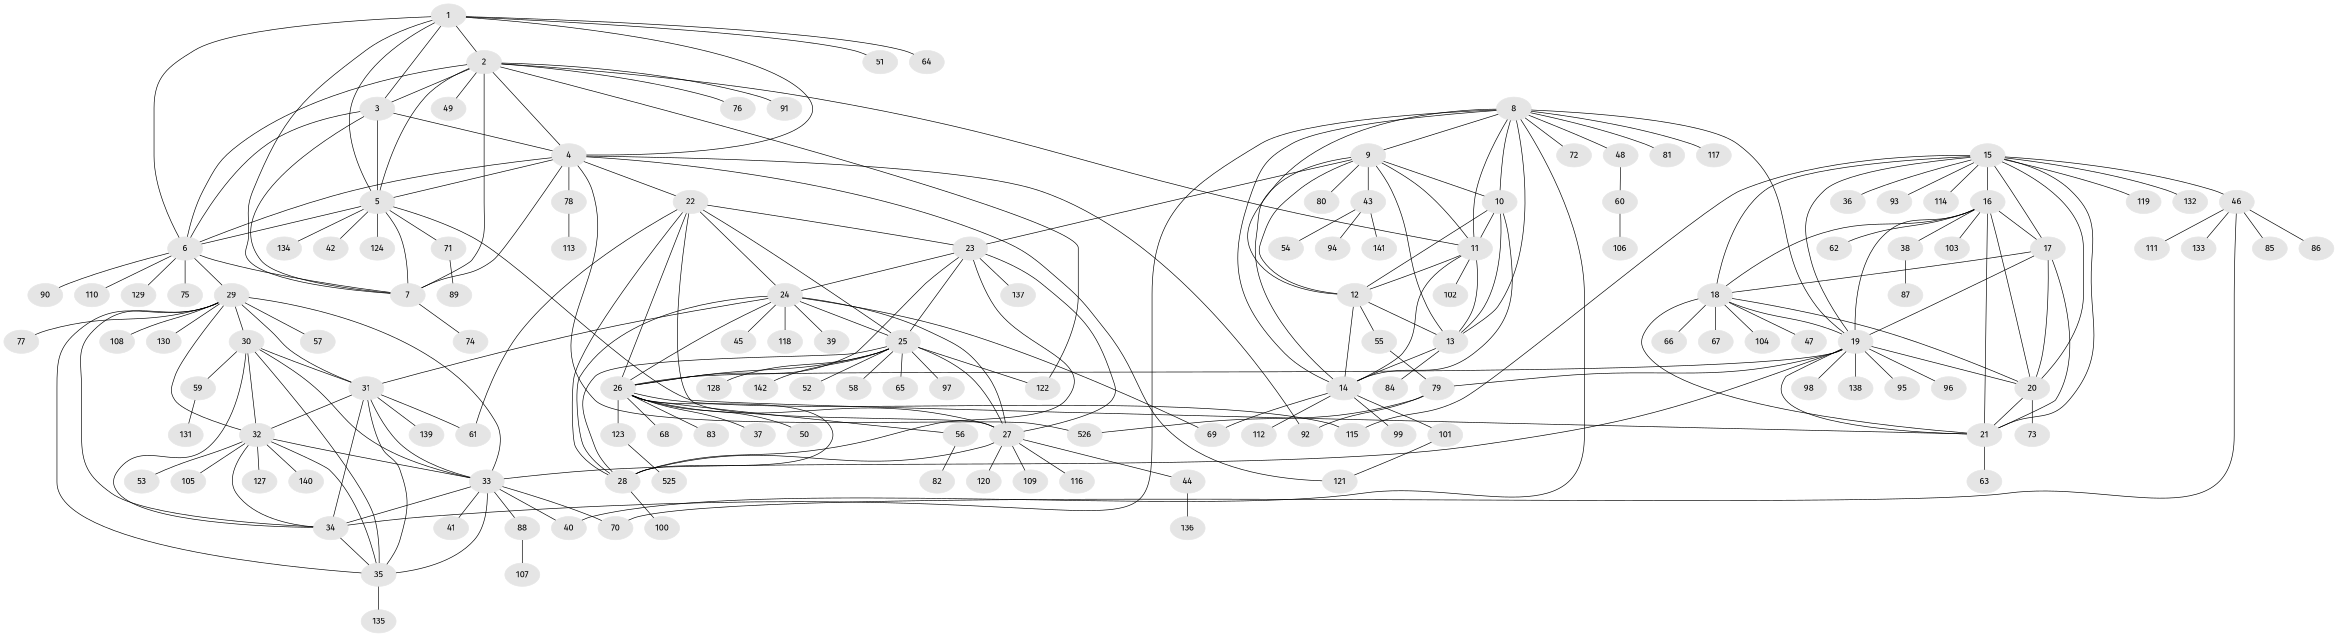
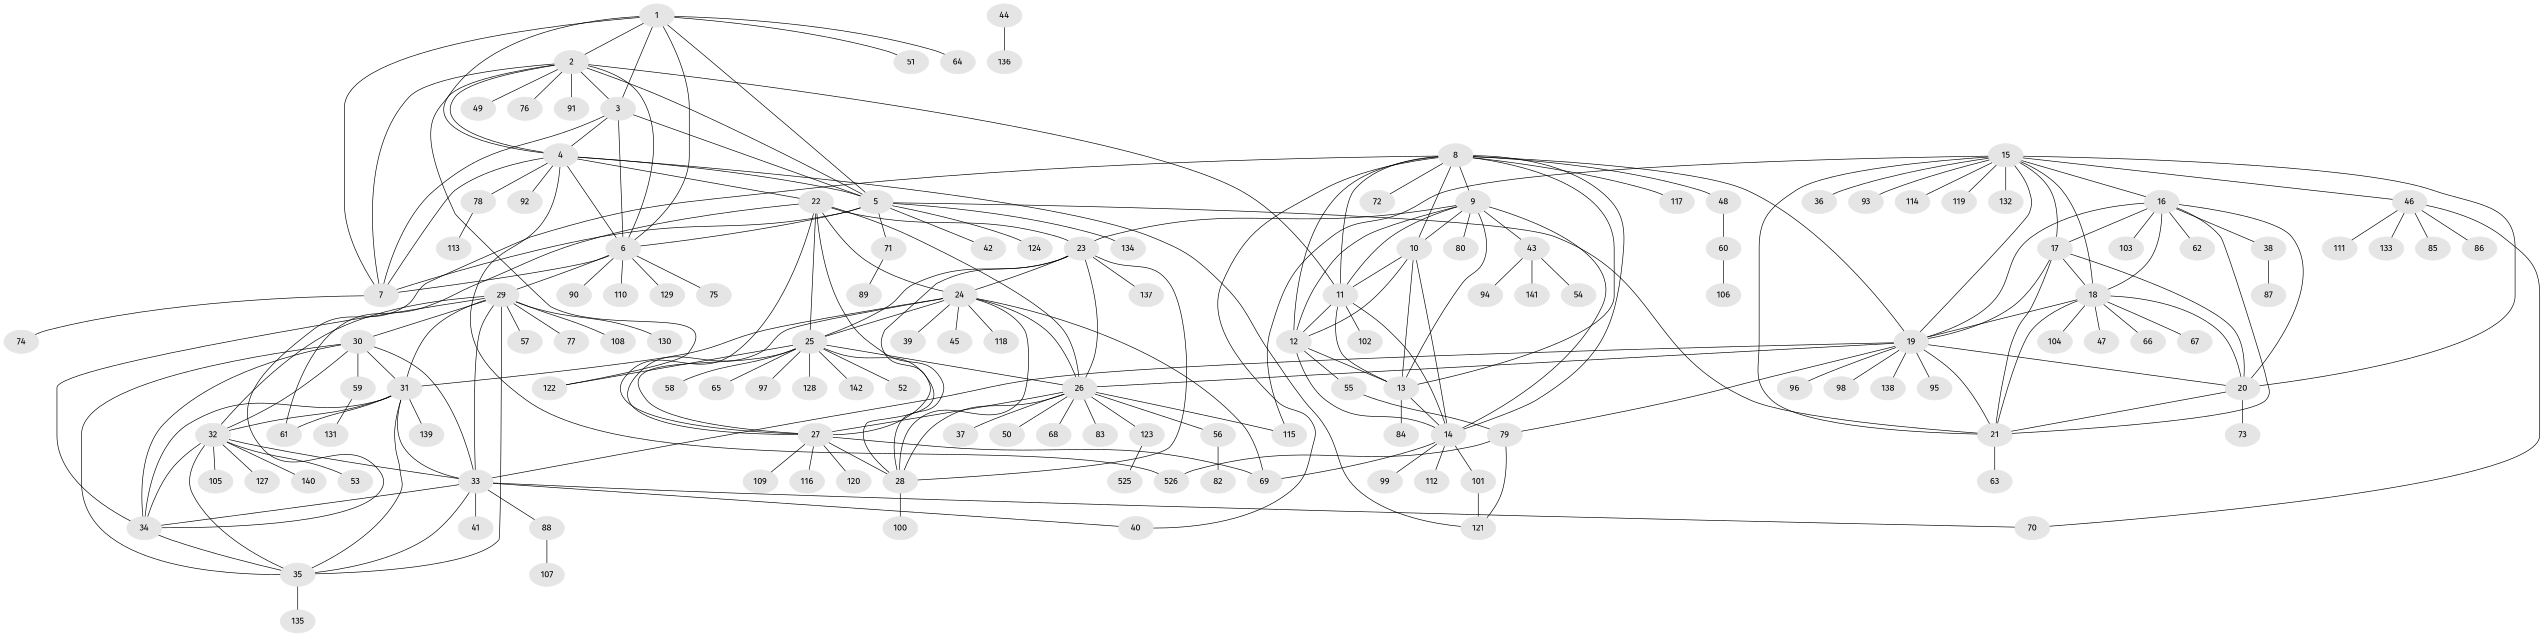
node "81": removed
edge "79" -- "92": now "79" -- "121"
edge "27" -- "44": now "27" -- "69"
